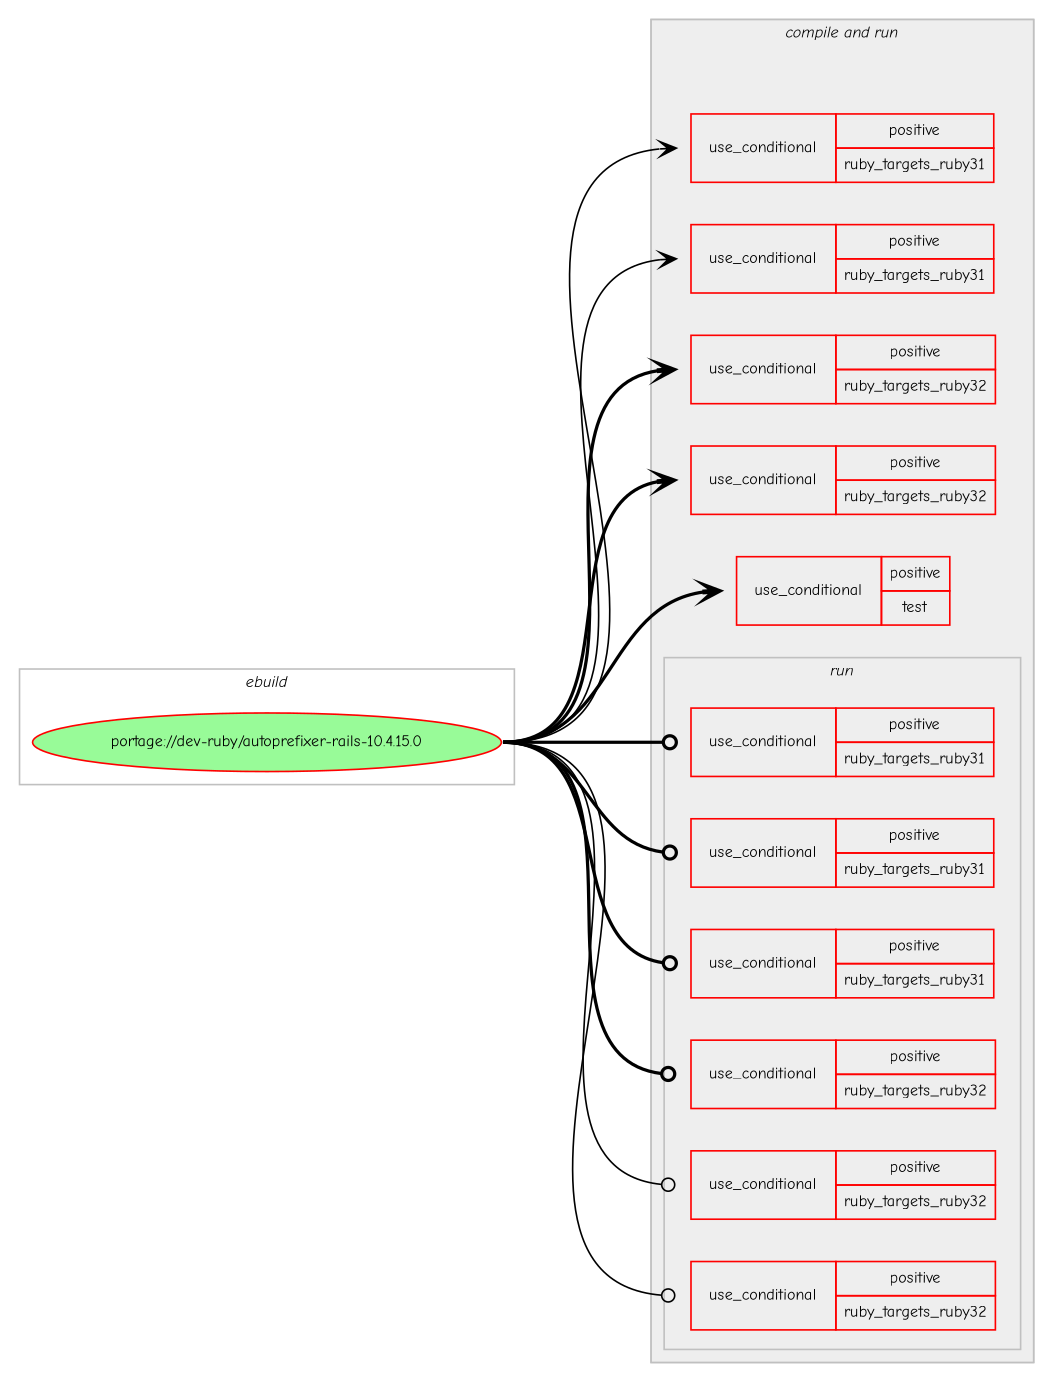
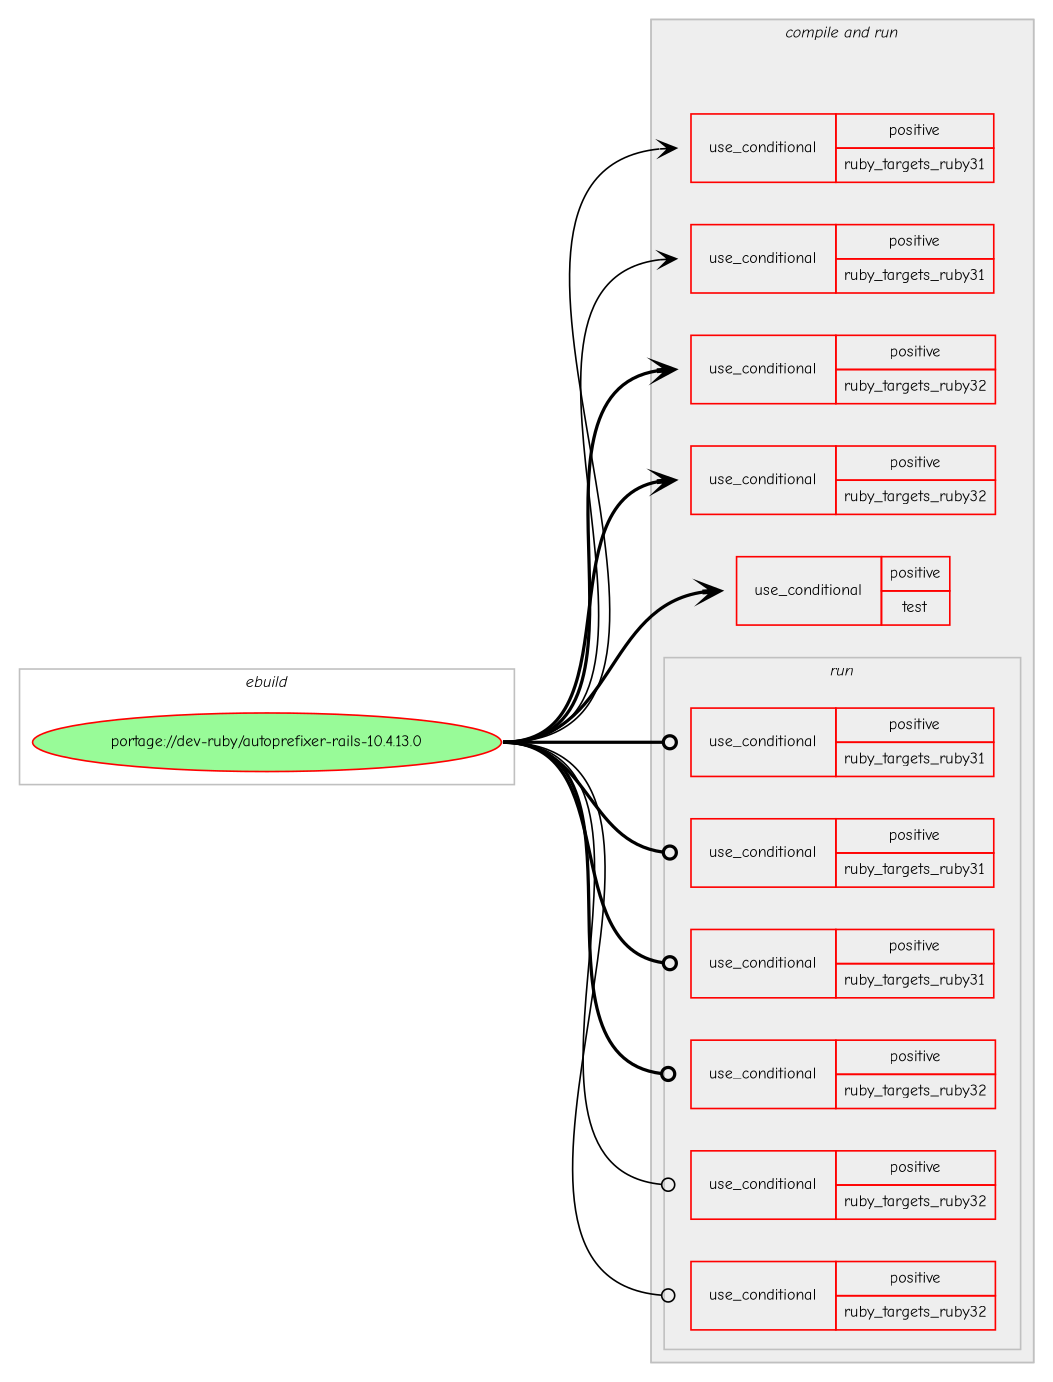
node "portage://dev-ruby/autoprefixer-rails-10.4.15.0": label "portage://dev-ruby/autoprefixer-rails-10.4.15.0" -> "portage://dev-ruby/autoprefixer-rails-10.4.13.0"
